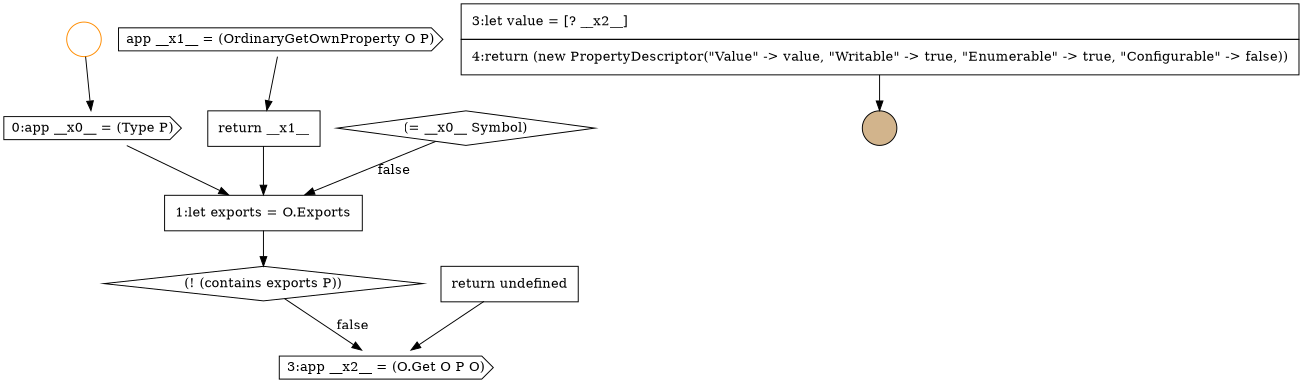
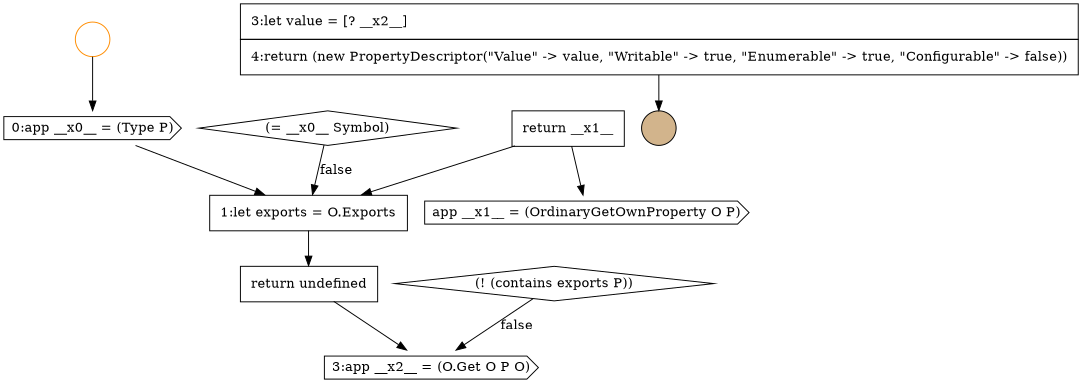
edge "app __x1__ = (OrdinaryGetOwnProperty O P)" -> "return __x1__": reversed
edge "1:let exports = O.Exports" -> "(! (contains exports P))": now "1:let exports = O.Exports" -> "return undefined"
